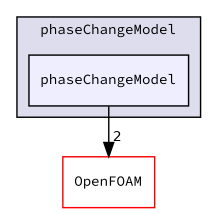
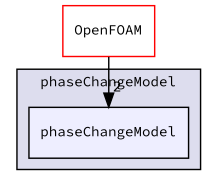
edge "phaseChangeModel" -> "OpenFOAM": reversed
